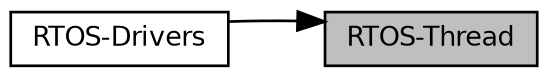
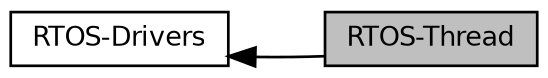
edge "RTOS-Drivers" -> "RTOS-Thread": reversed
